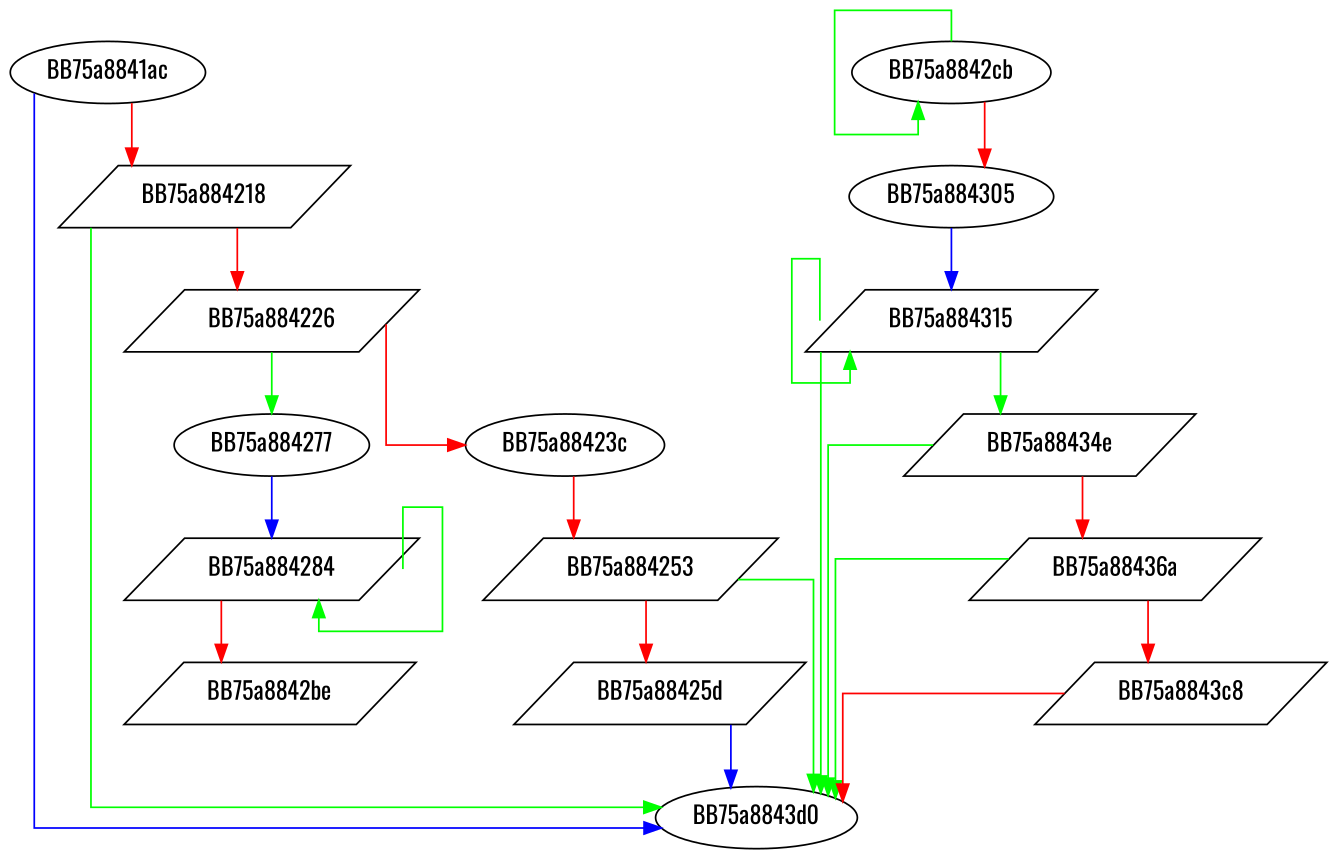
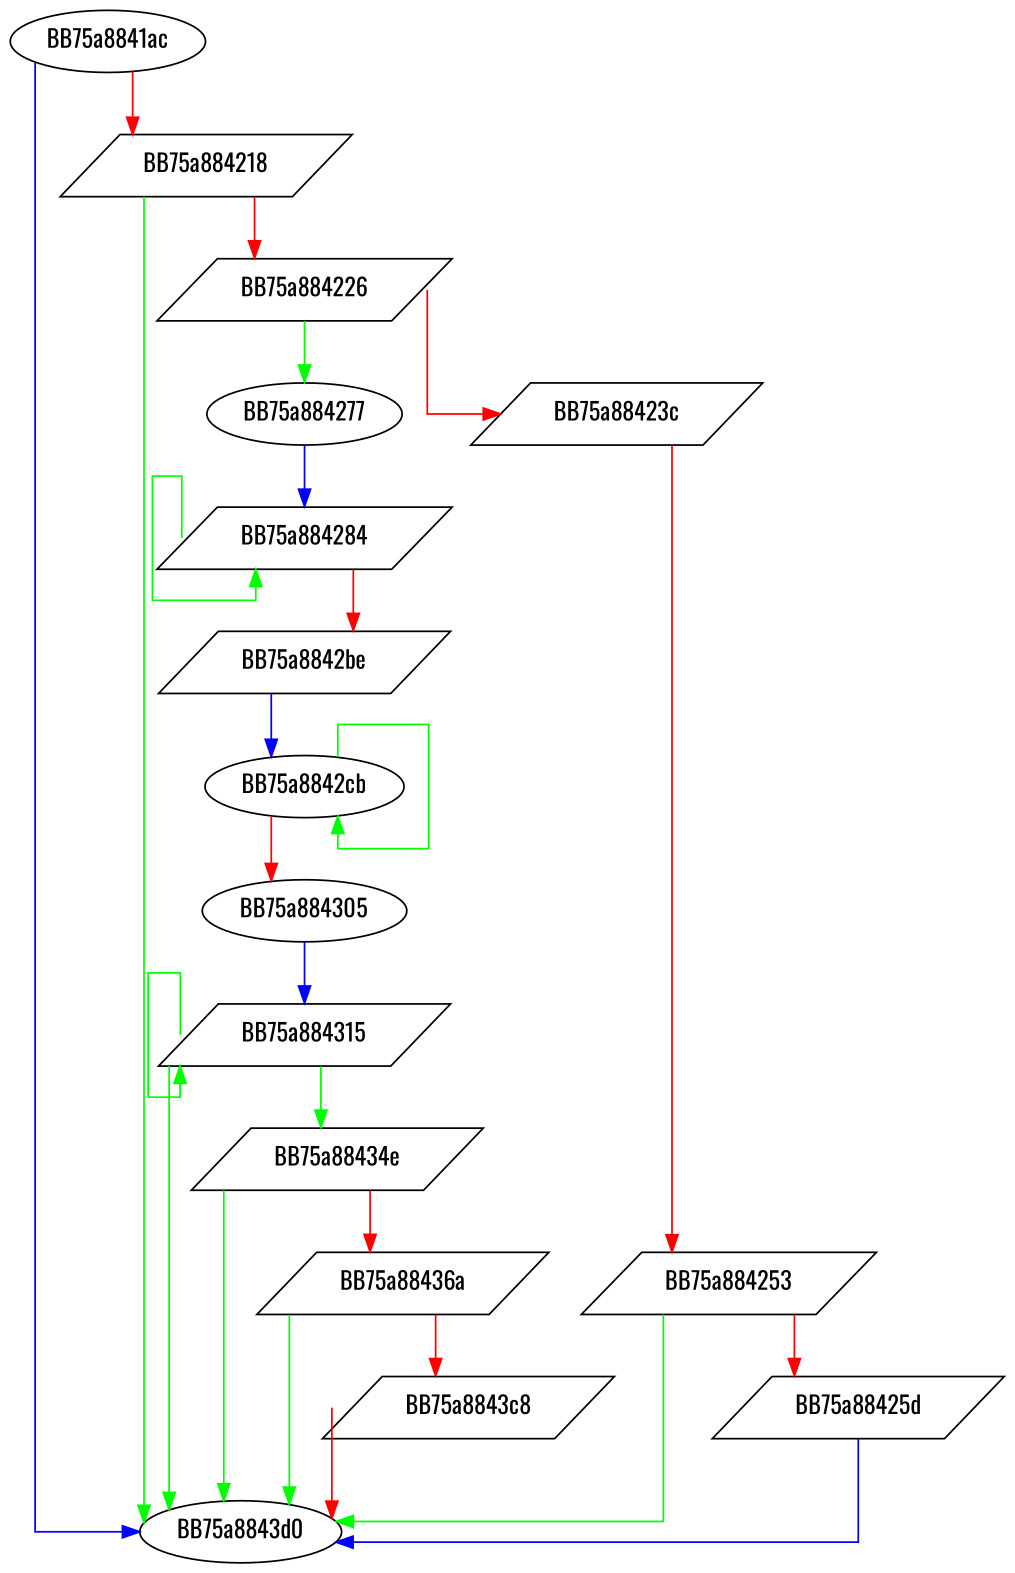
node "BB75a88423c": shape ellipse -> parallelogram
edge "BB75a8842be" -> "BB75a8842cb": added
